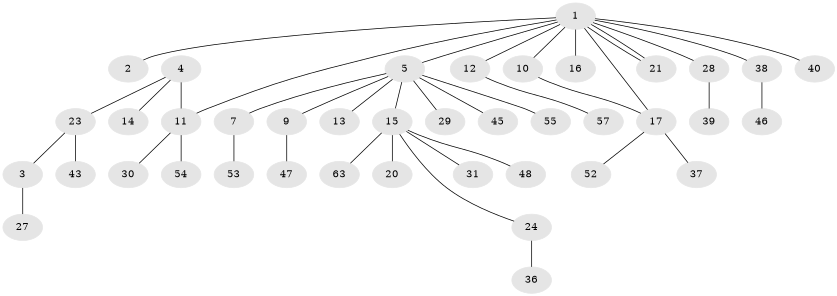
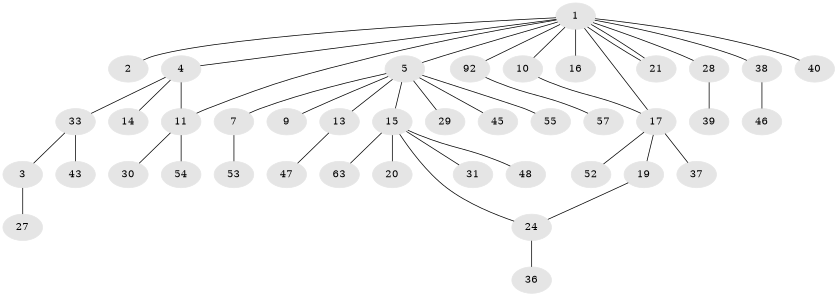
edge "1" -- "4": added
node "12": label "12" -> "92"
node "23": label "23" -> "33"
edge "9" -- "47": now "13" -- "47"
node "19": added
